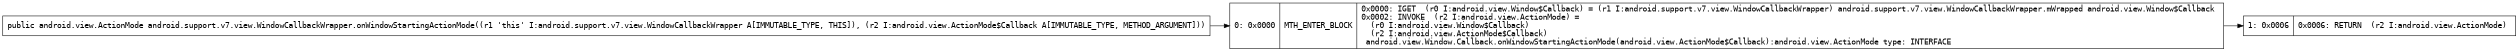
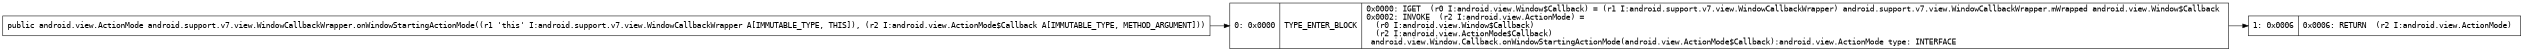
node "0: 0x0000": text "MTH_ENTER_BLOCK" -> "TYPE_ENTER_BLOCK"
